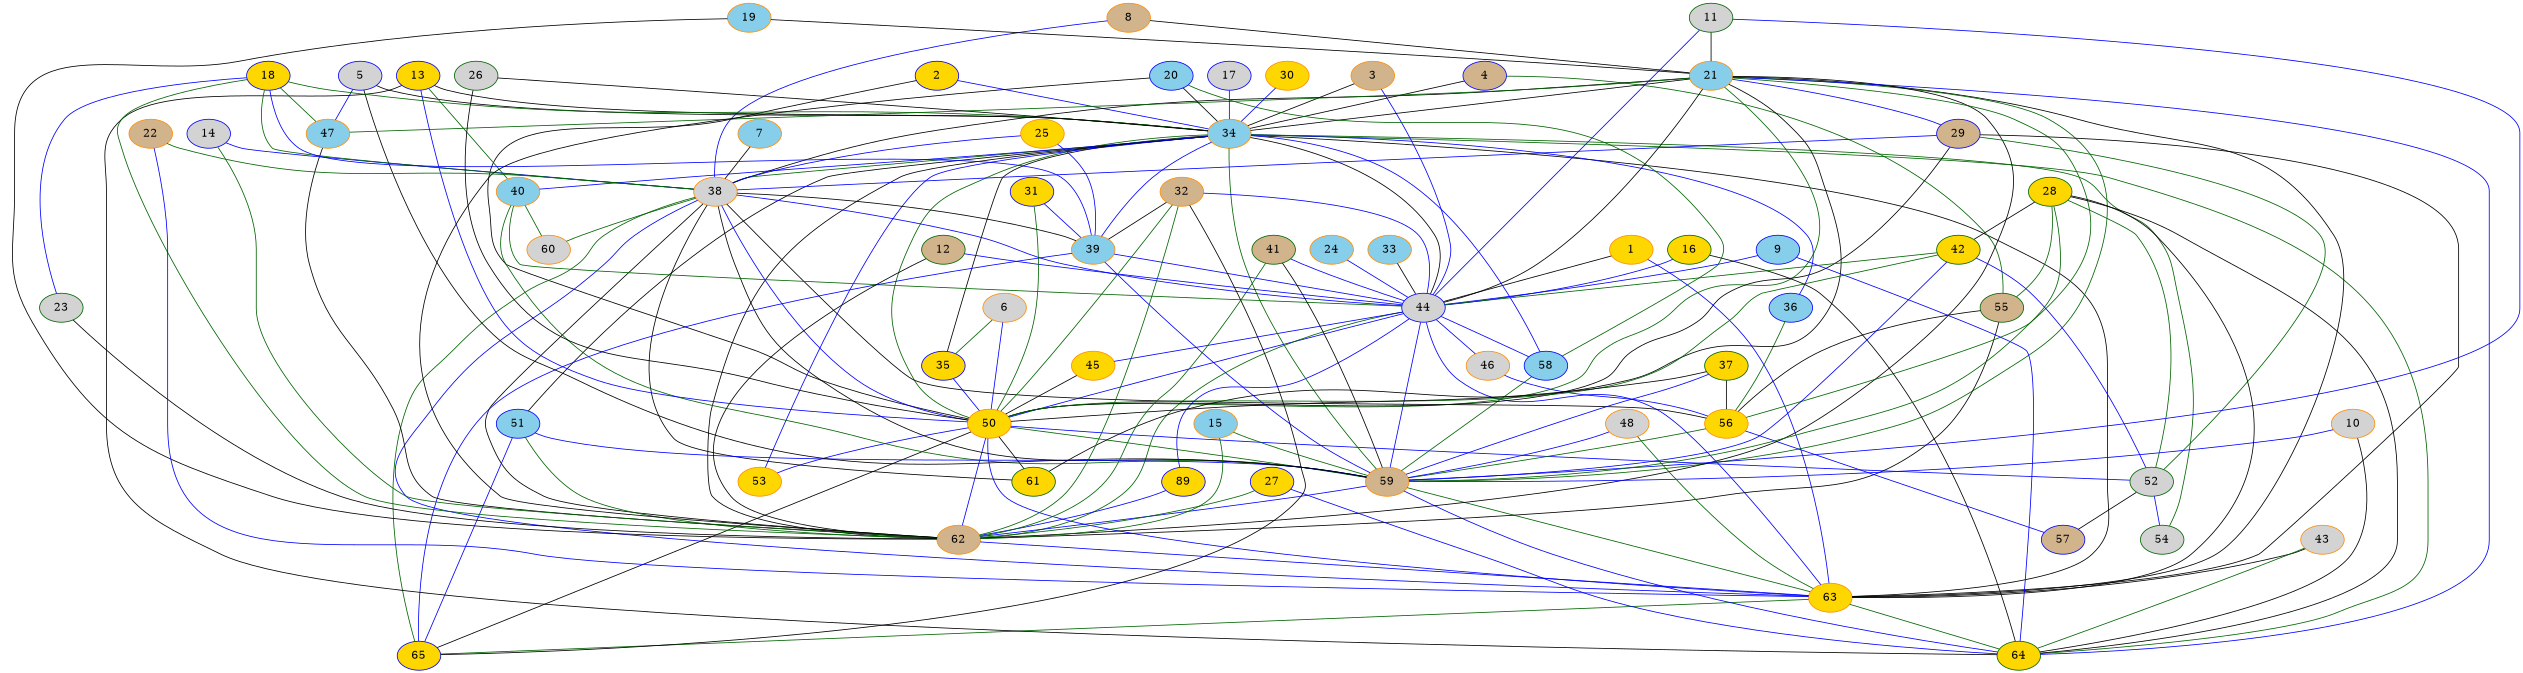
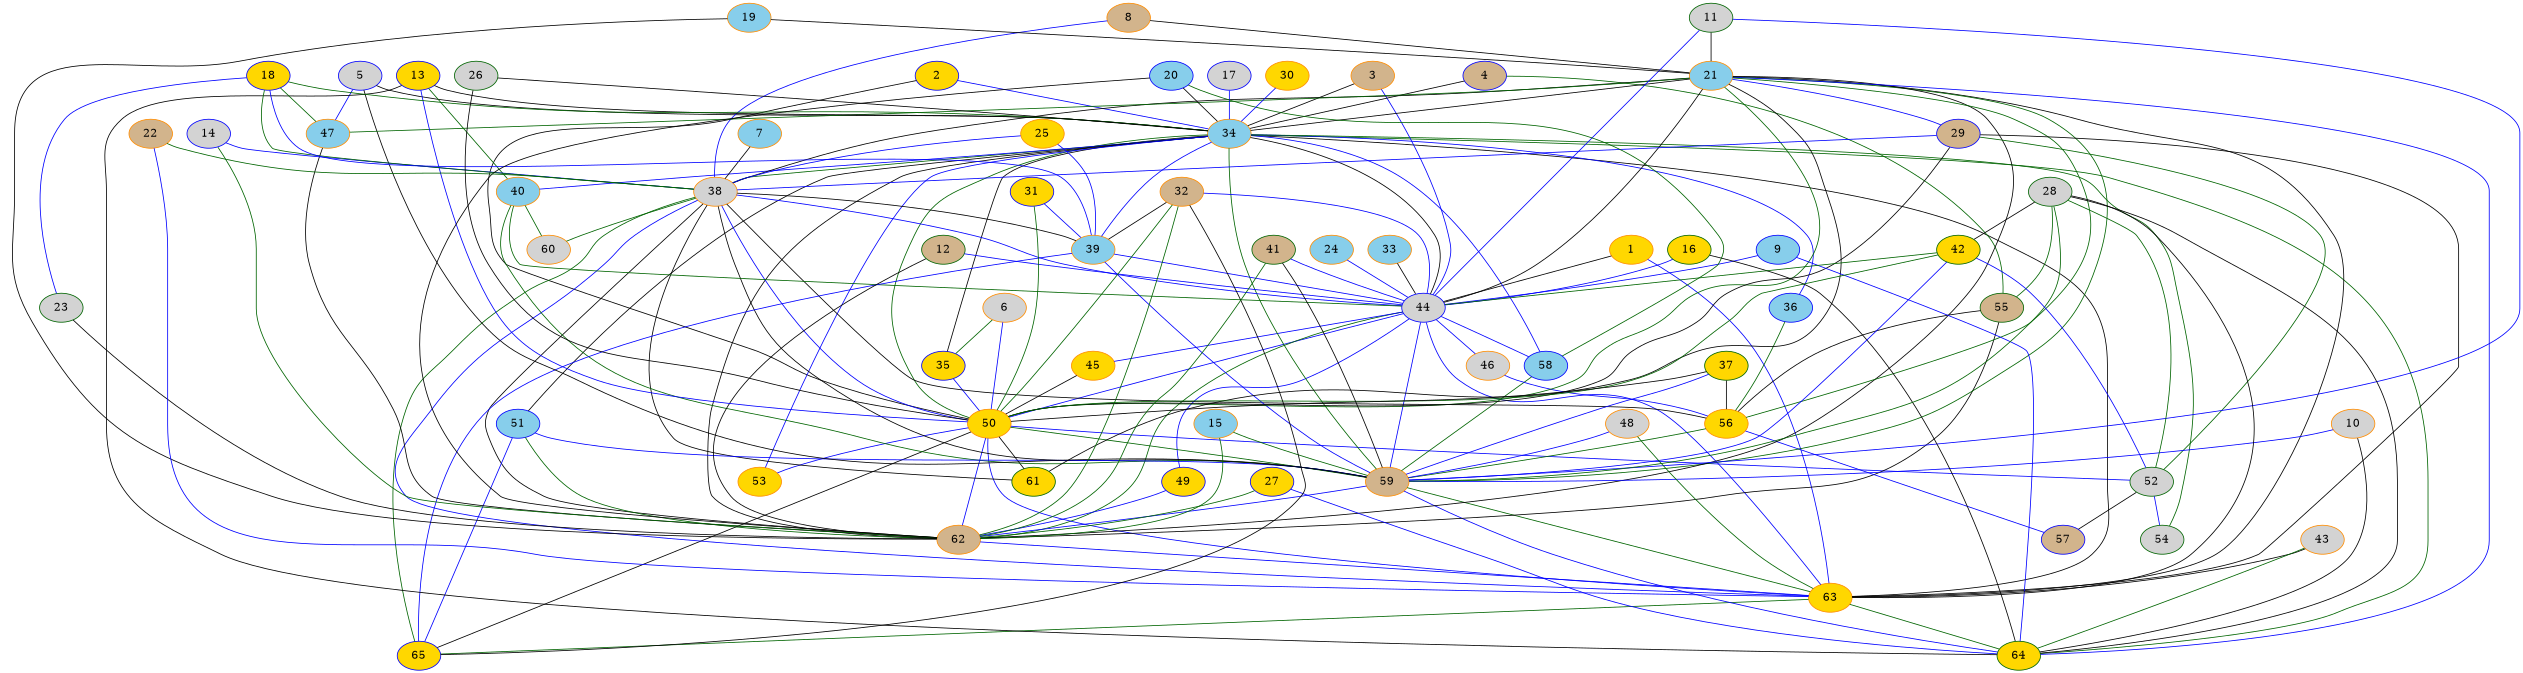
node "28": fillcolor gold -> lightgrey
node "89": label "89" -> "49"
edge "18" -- "62": removed
